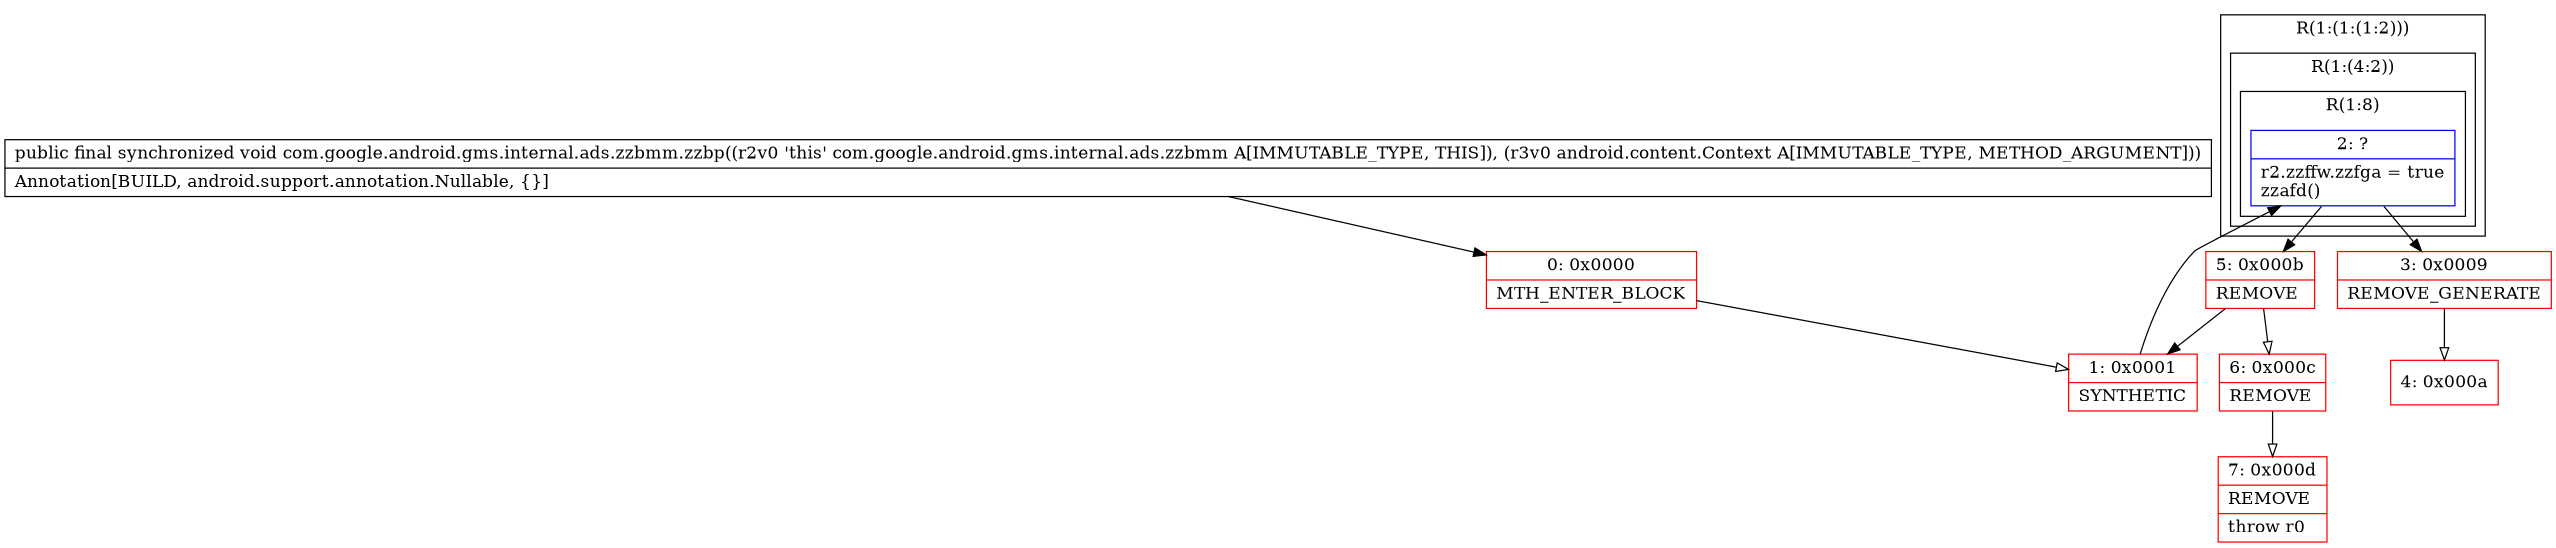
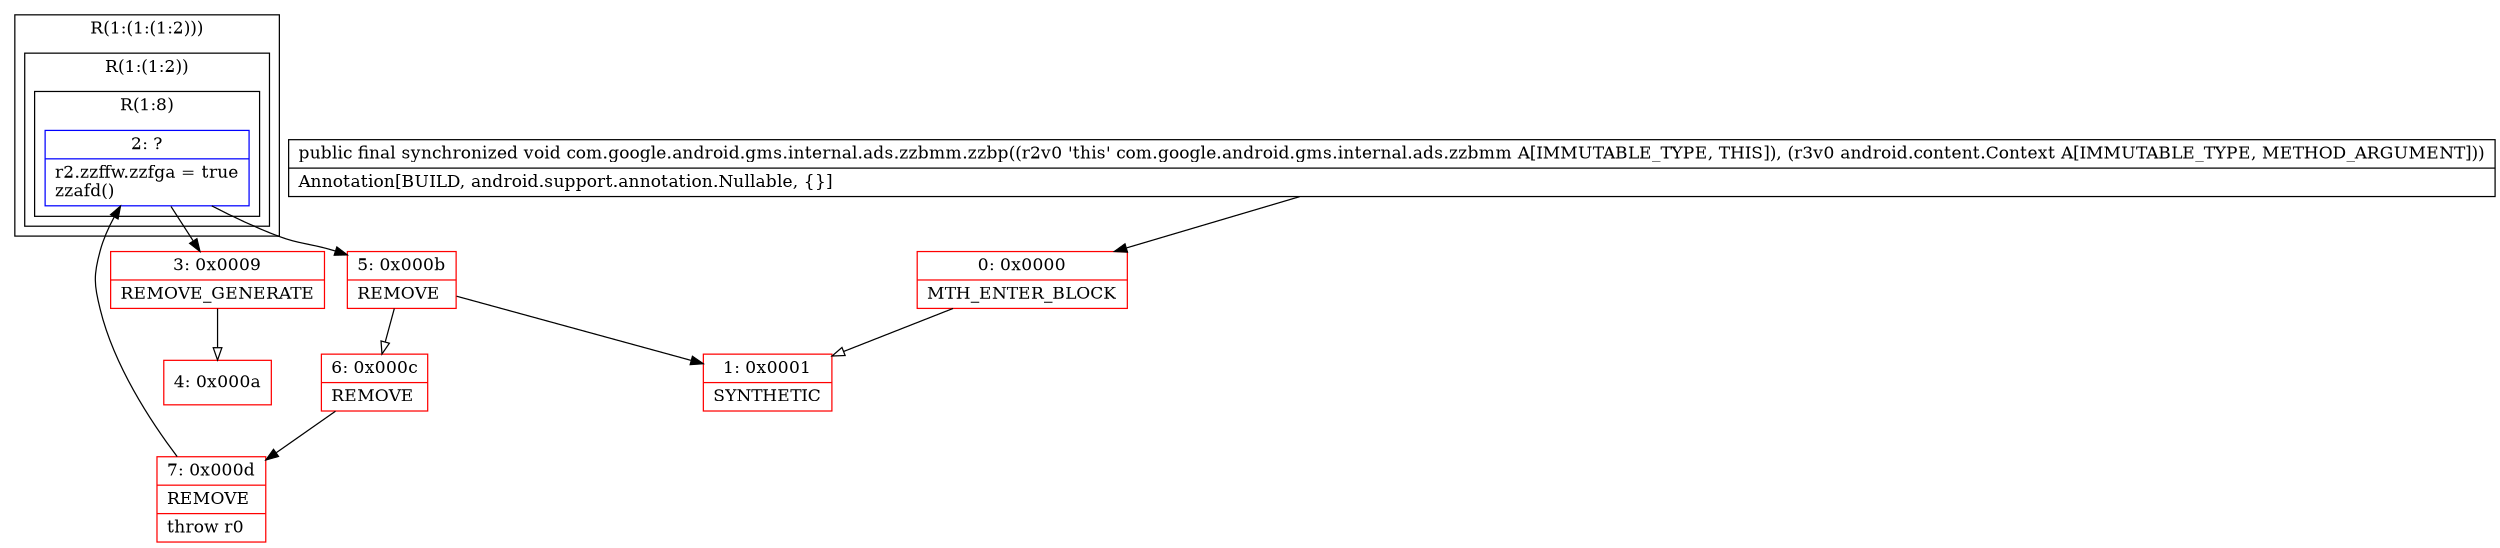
cluster "R(1:(4:2))": label "R(1:(4:2))" -> "R(1:(1:2))"
edge "1: 0x0001" -> "2: ?": now "7: 0x000d" -> "2: ?"
edge "6: 0x000c" -> "7: 0x000d": arrowhead onormal -> normal
